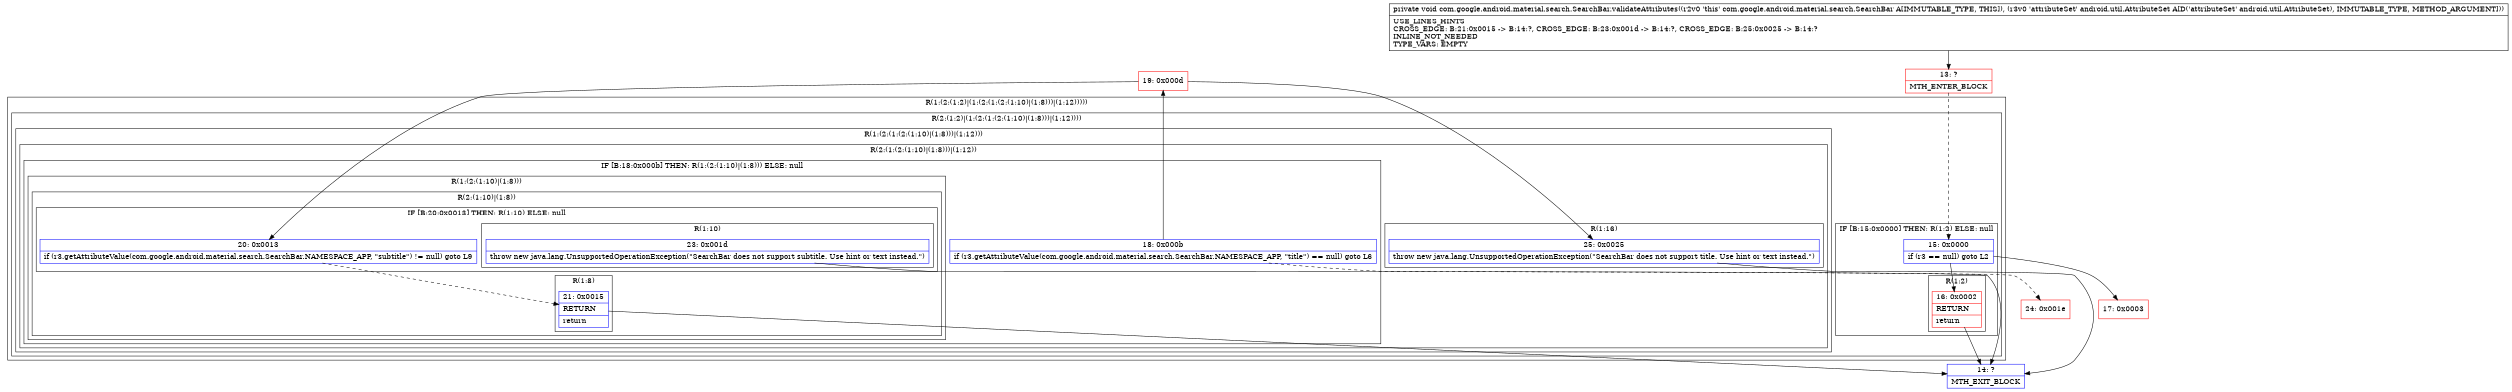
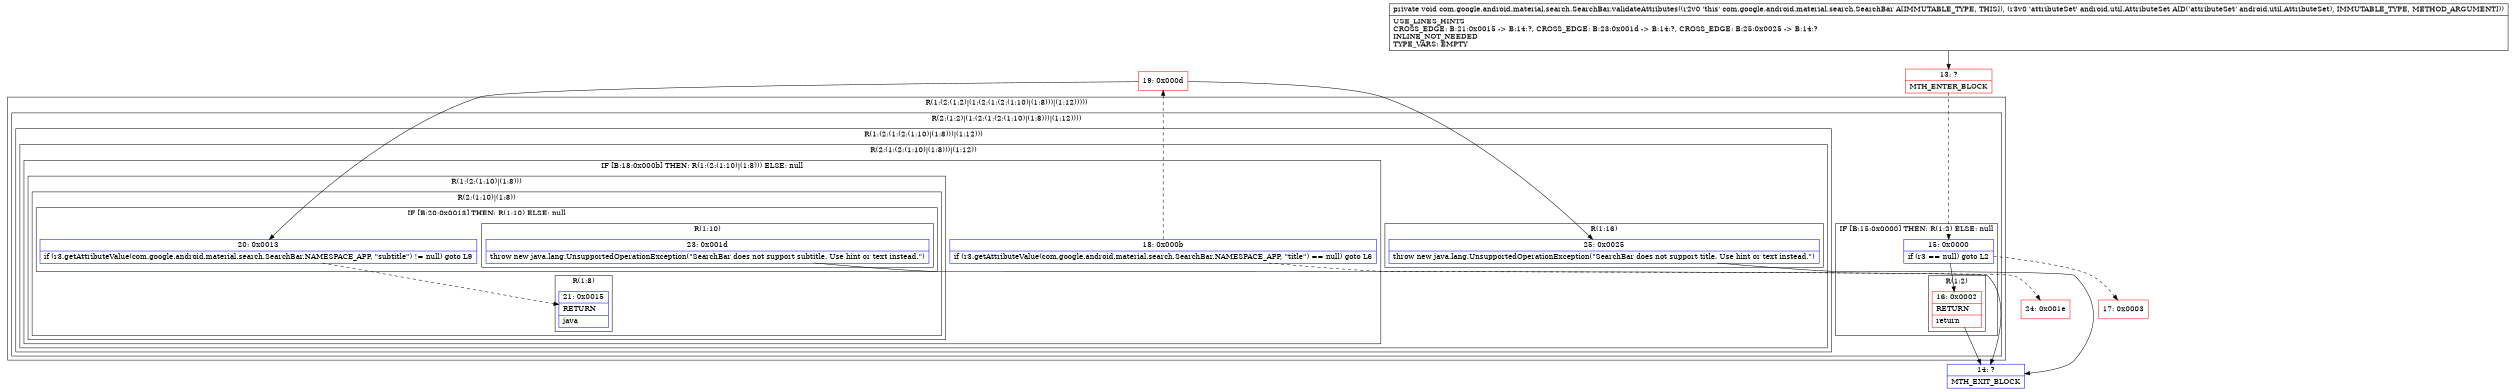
edge "18: 0x000b" -> "19: 0x000d": style solid -> dashed
edge "15: 0x0000" -> "17: 0x0003": style solid -> dashed
node "21: 0x0015": text "return" -> "java"
edge "21: 0x0015" -> "14: ?": removed
